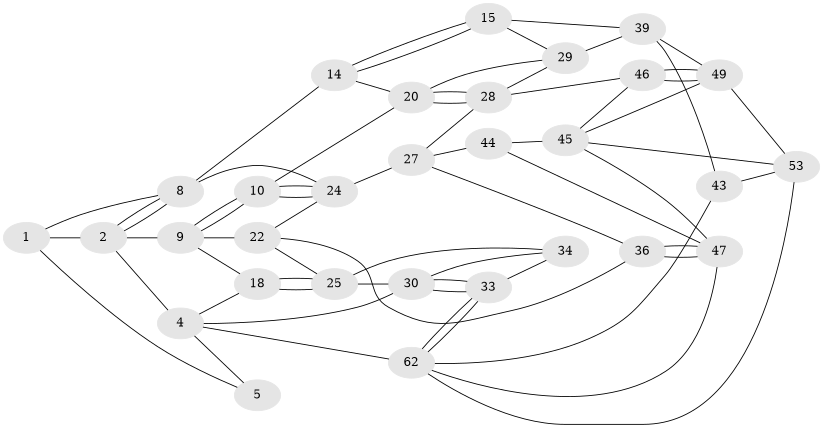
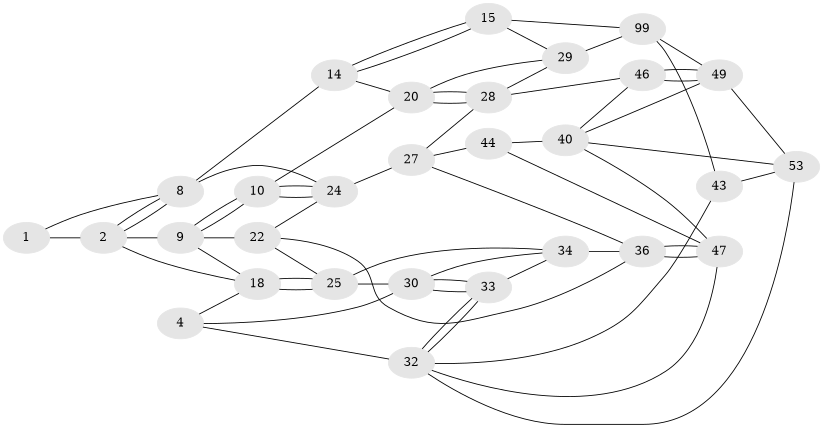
node "39": label "39" -> "99"
node "45": label "45" -> "40"
edge "34" -- "36": added
edge "2" -- "4": now "2" -- "18"
node "62": label "62" -> "32"
node "5": removed
